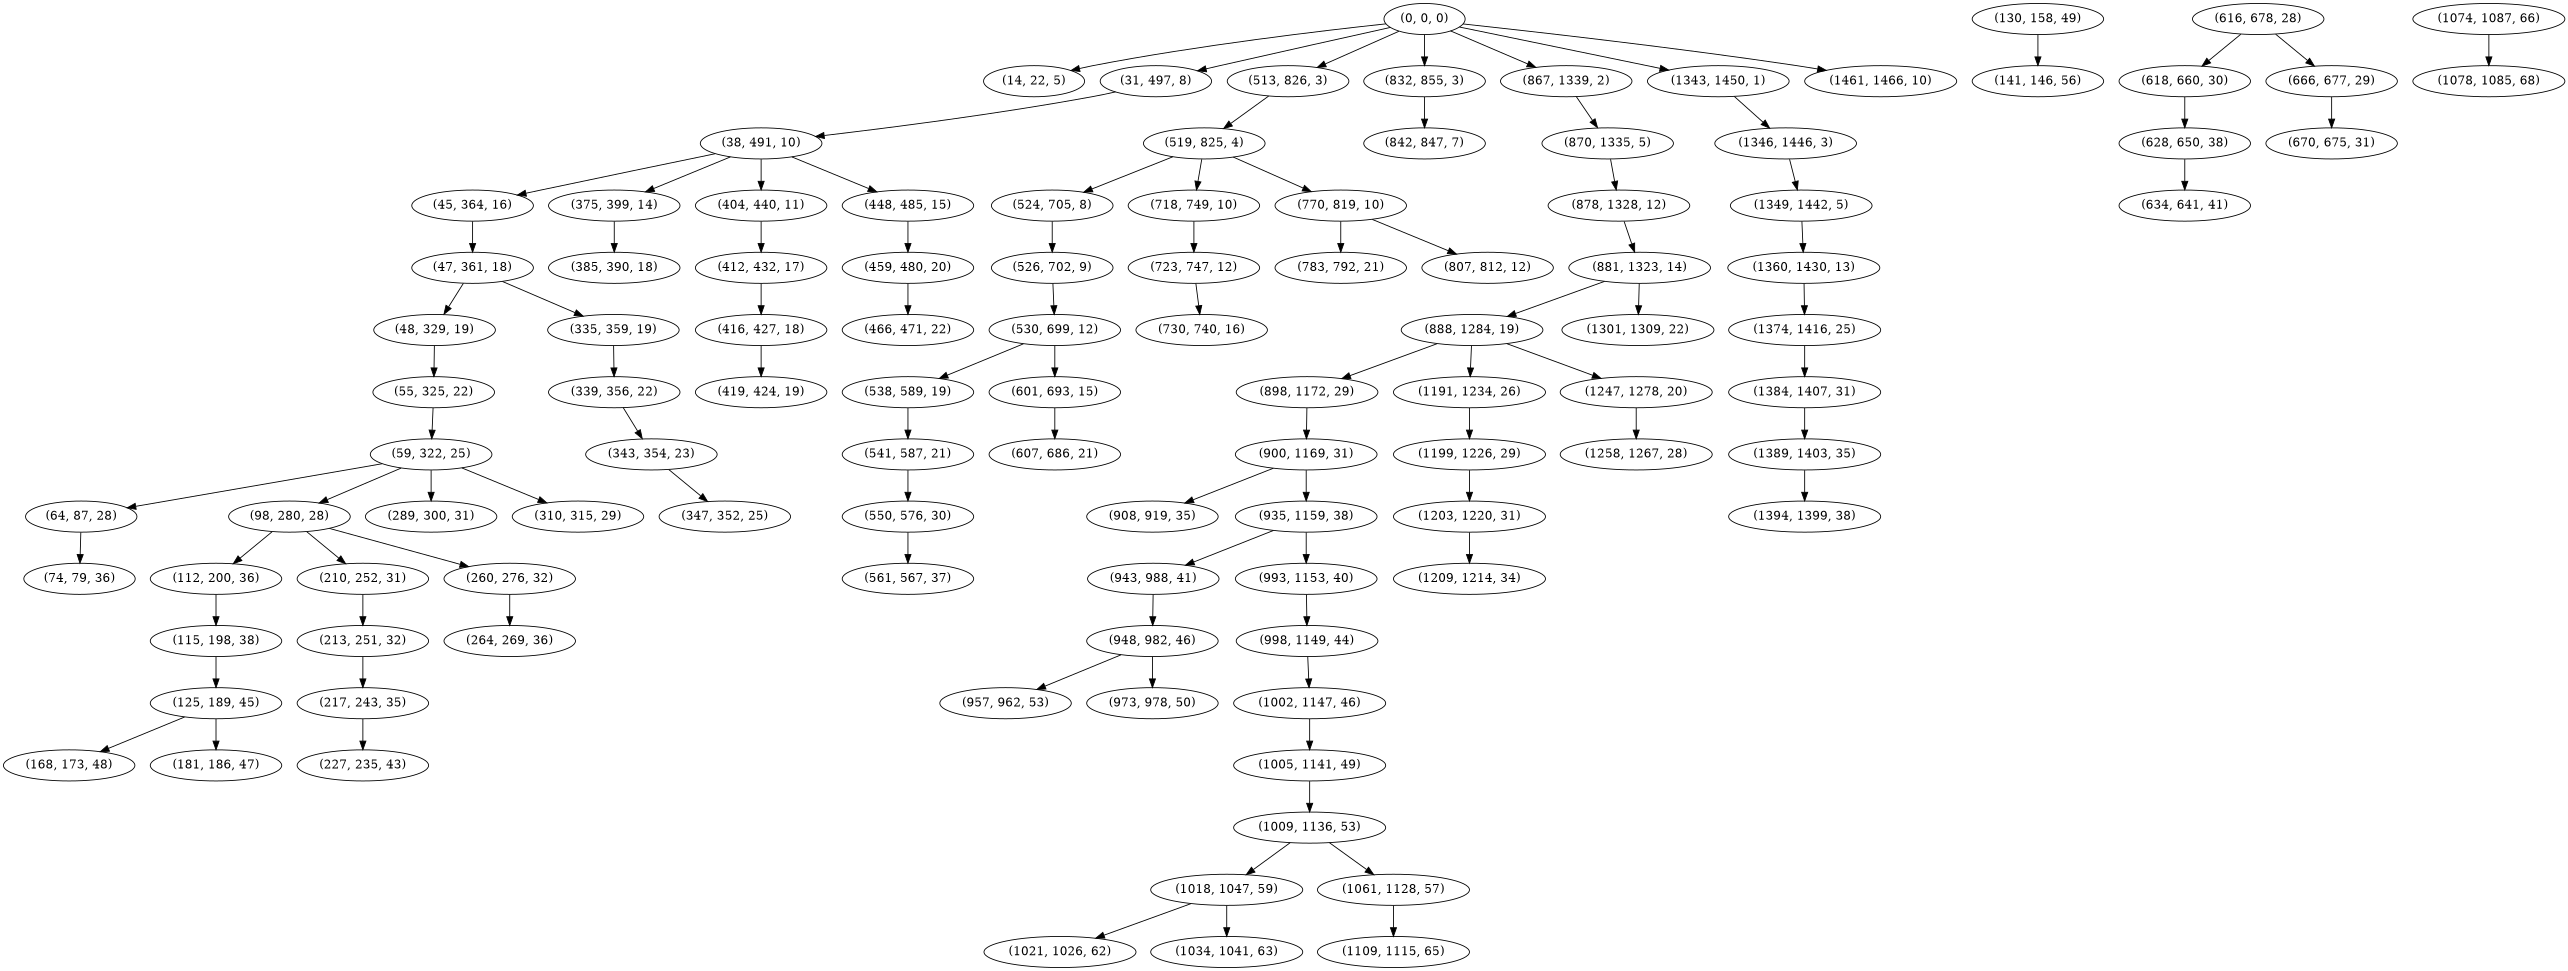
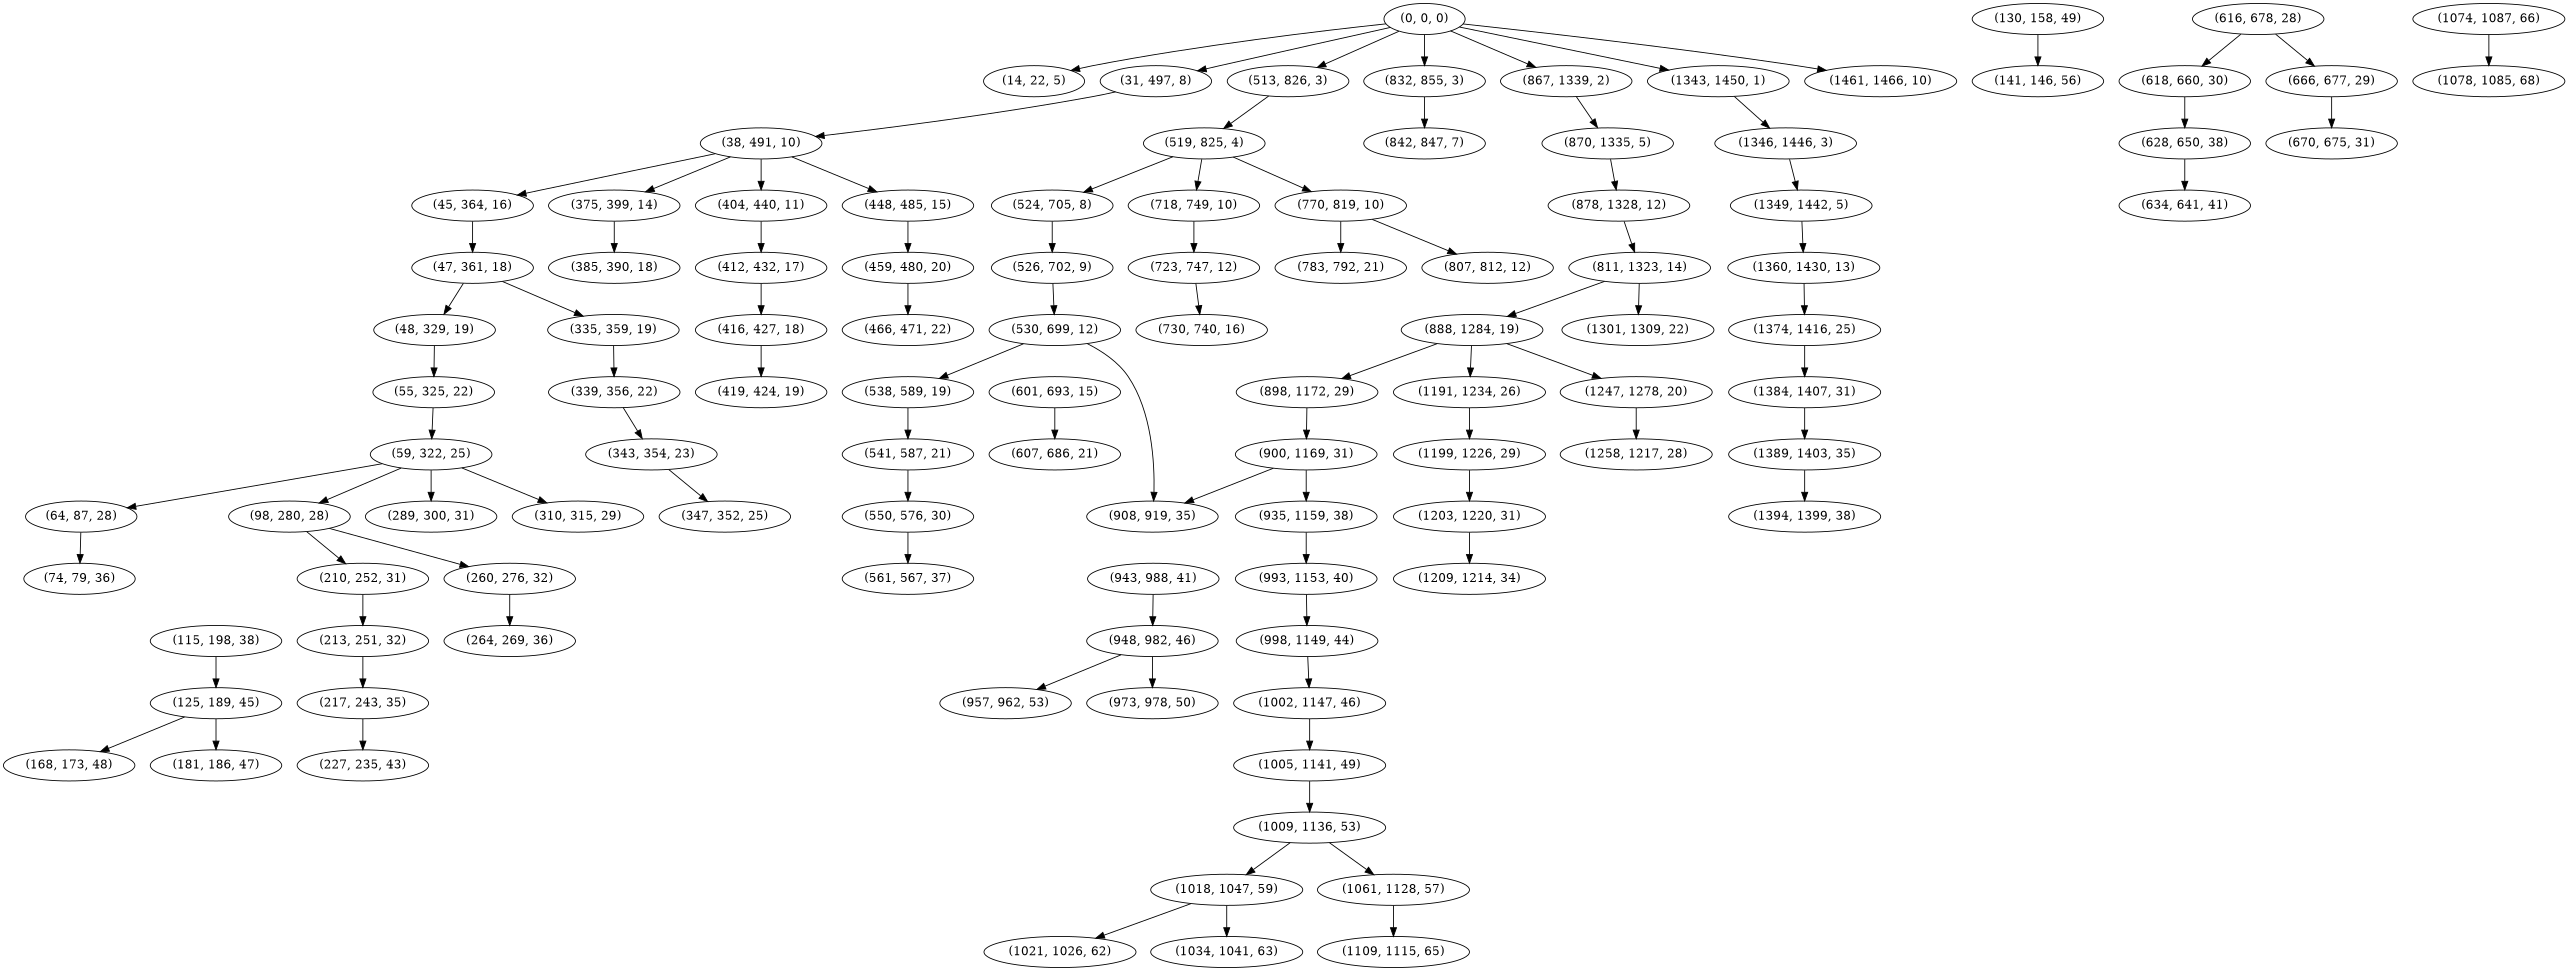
node "(881, 1323, 14)": label "(881, 1323, 14)" -> "(811, 1323, 14)"
edge "(530, 699, 12)" -> "(601, 693, 15)": now "(530, 699, 12)" -> "(908, 919, 35)"
node "(1258, 1267, 28)": label "(1258, 1267, 28)" -> "(1258, 1217, 28)"
edge "(935, 1159, 38)" -> "(943, 988, 41)": removed
node "(112, 200, 36)": removed
